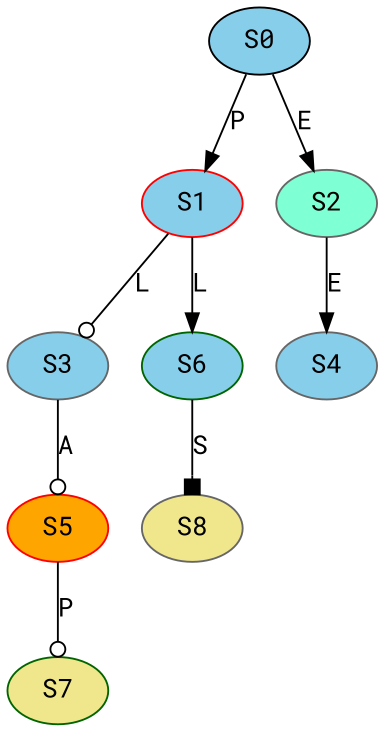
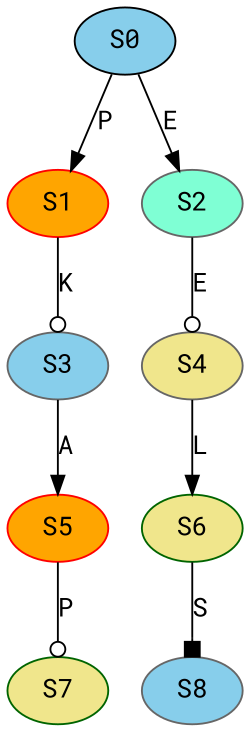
node "S1": fillcolor skyblue -> orange
edge "S1" -> "S6": now "S4" -> "S6"
edge "S2" -> "S4": arrowhead normal -> odot
edge "S1" -> "S3": label "L" -> "K"
node "S6": fillcolor skyblue -> khaki
node "S4": fillcolor skyblue -> khaki
edge "S3" -> "S5": arrowhead odot -> normal
node "S8": fillcolor khaki -> skyblue
